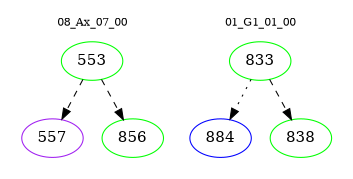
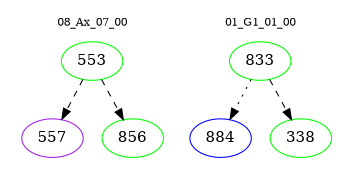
node "838": label "838" -> "338"
